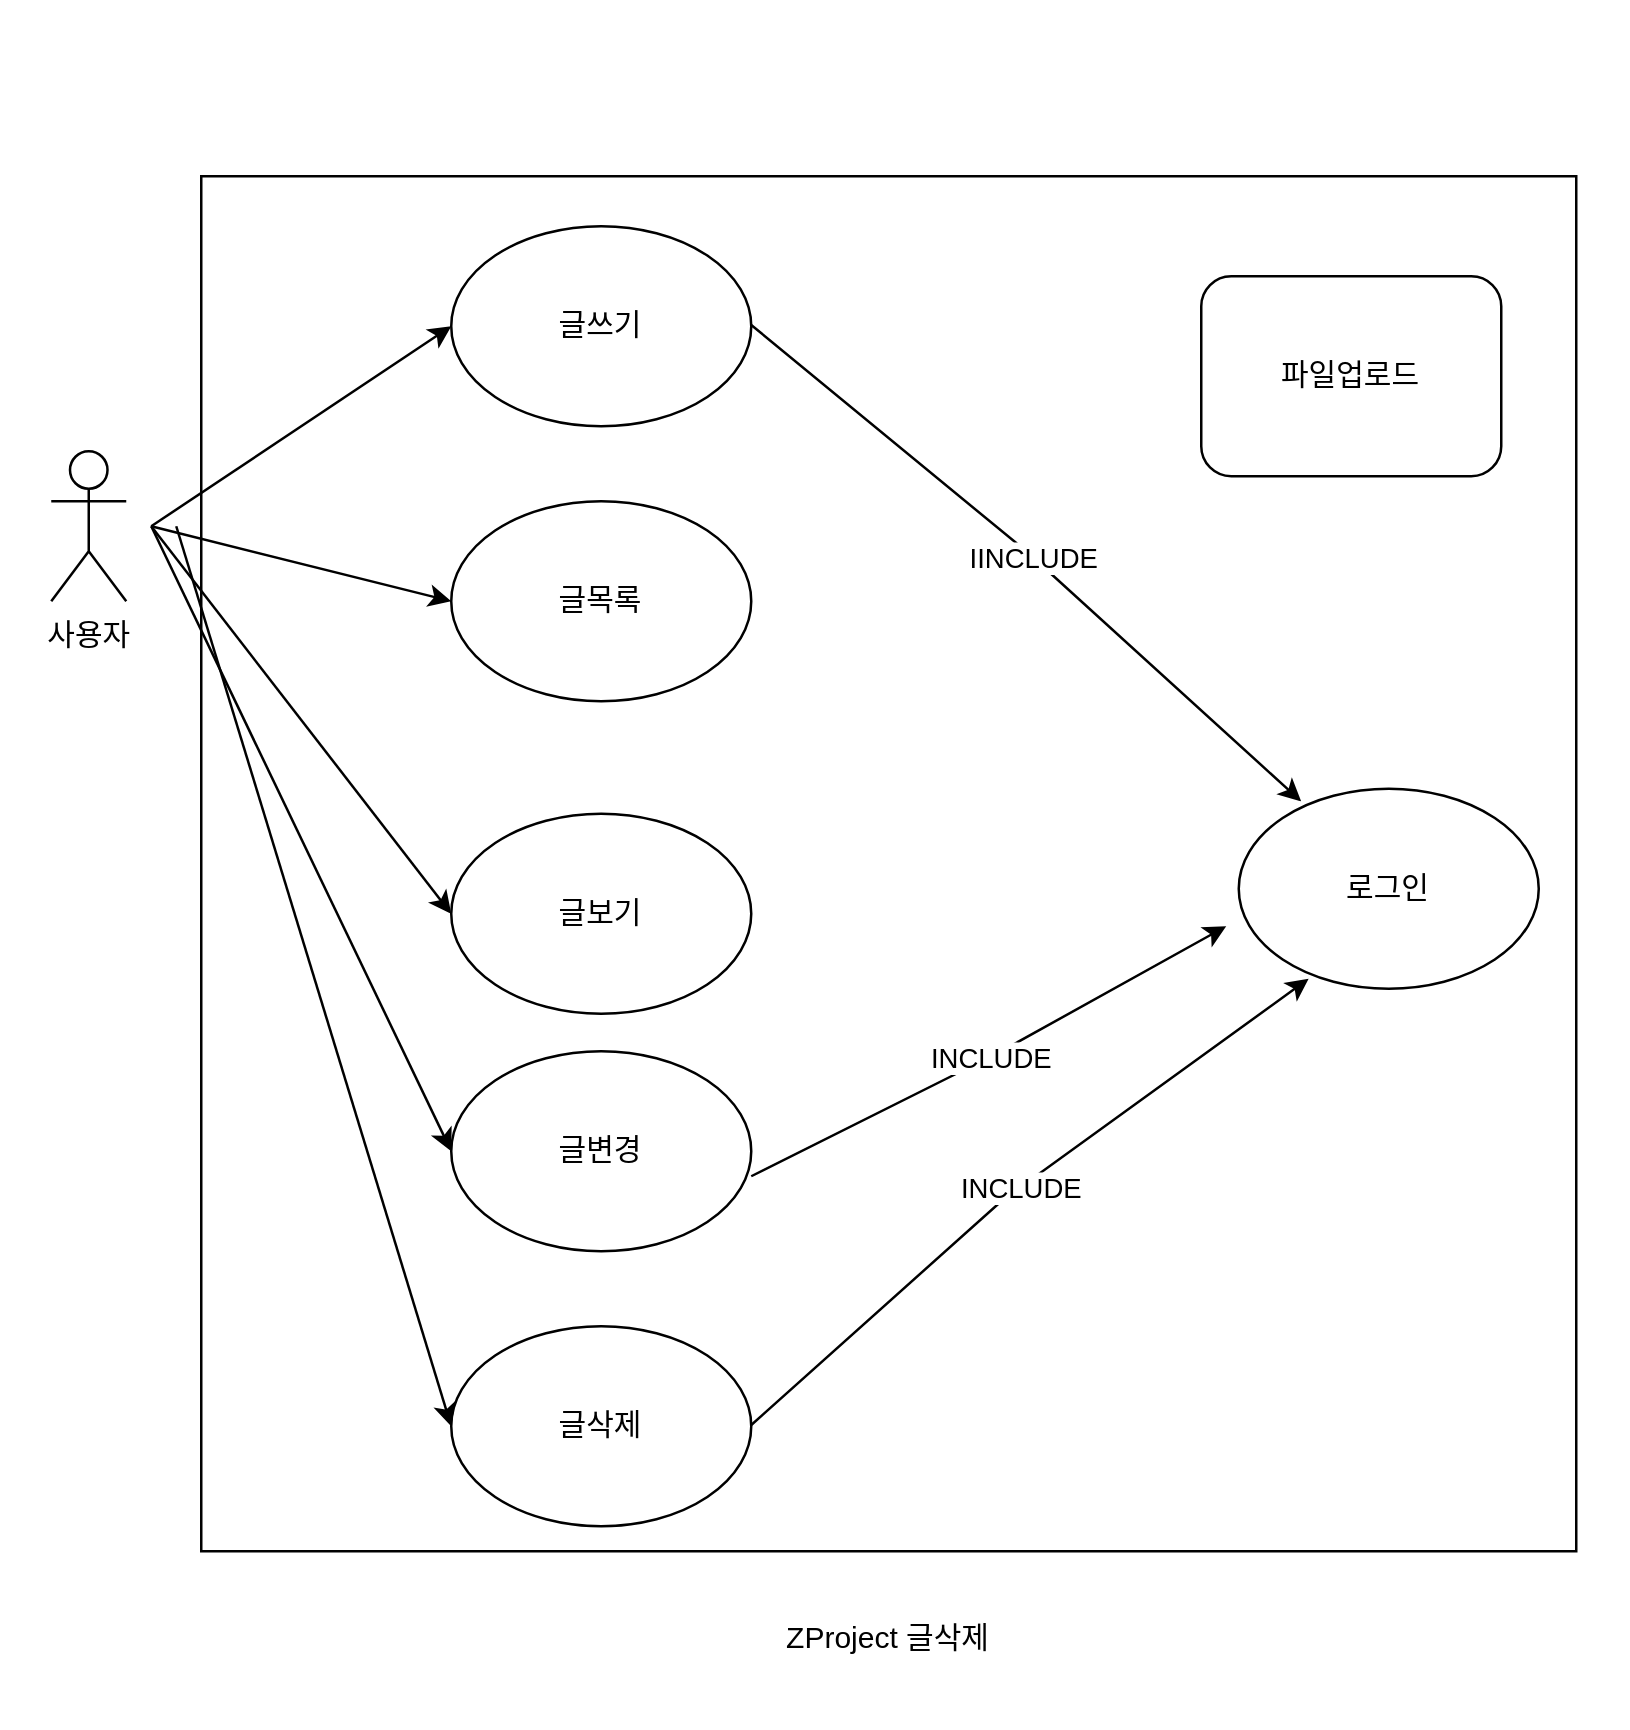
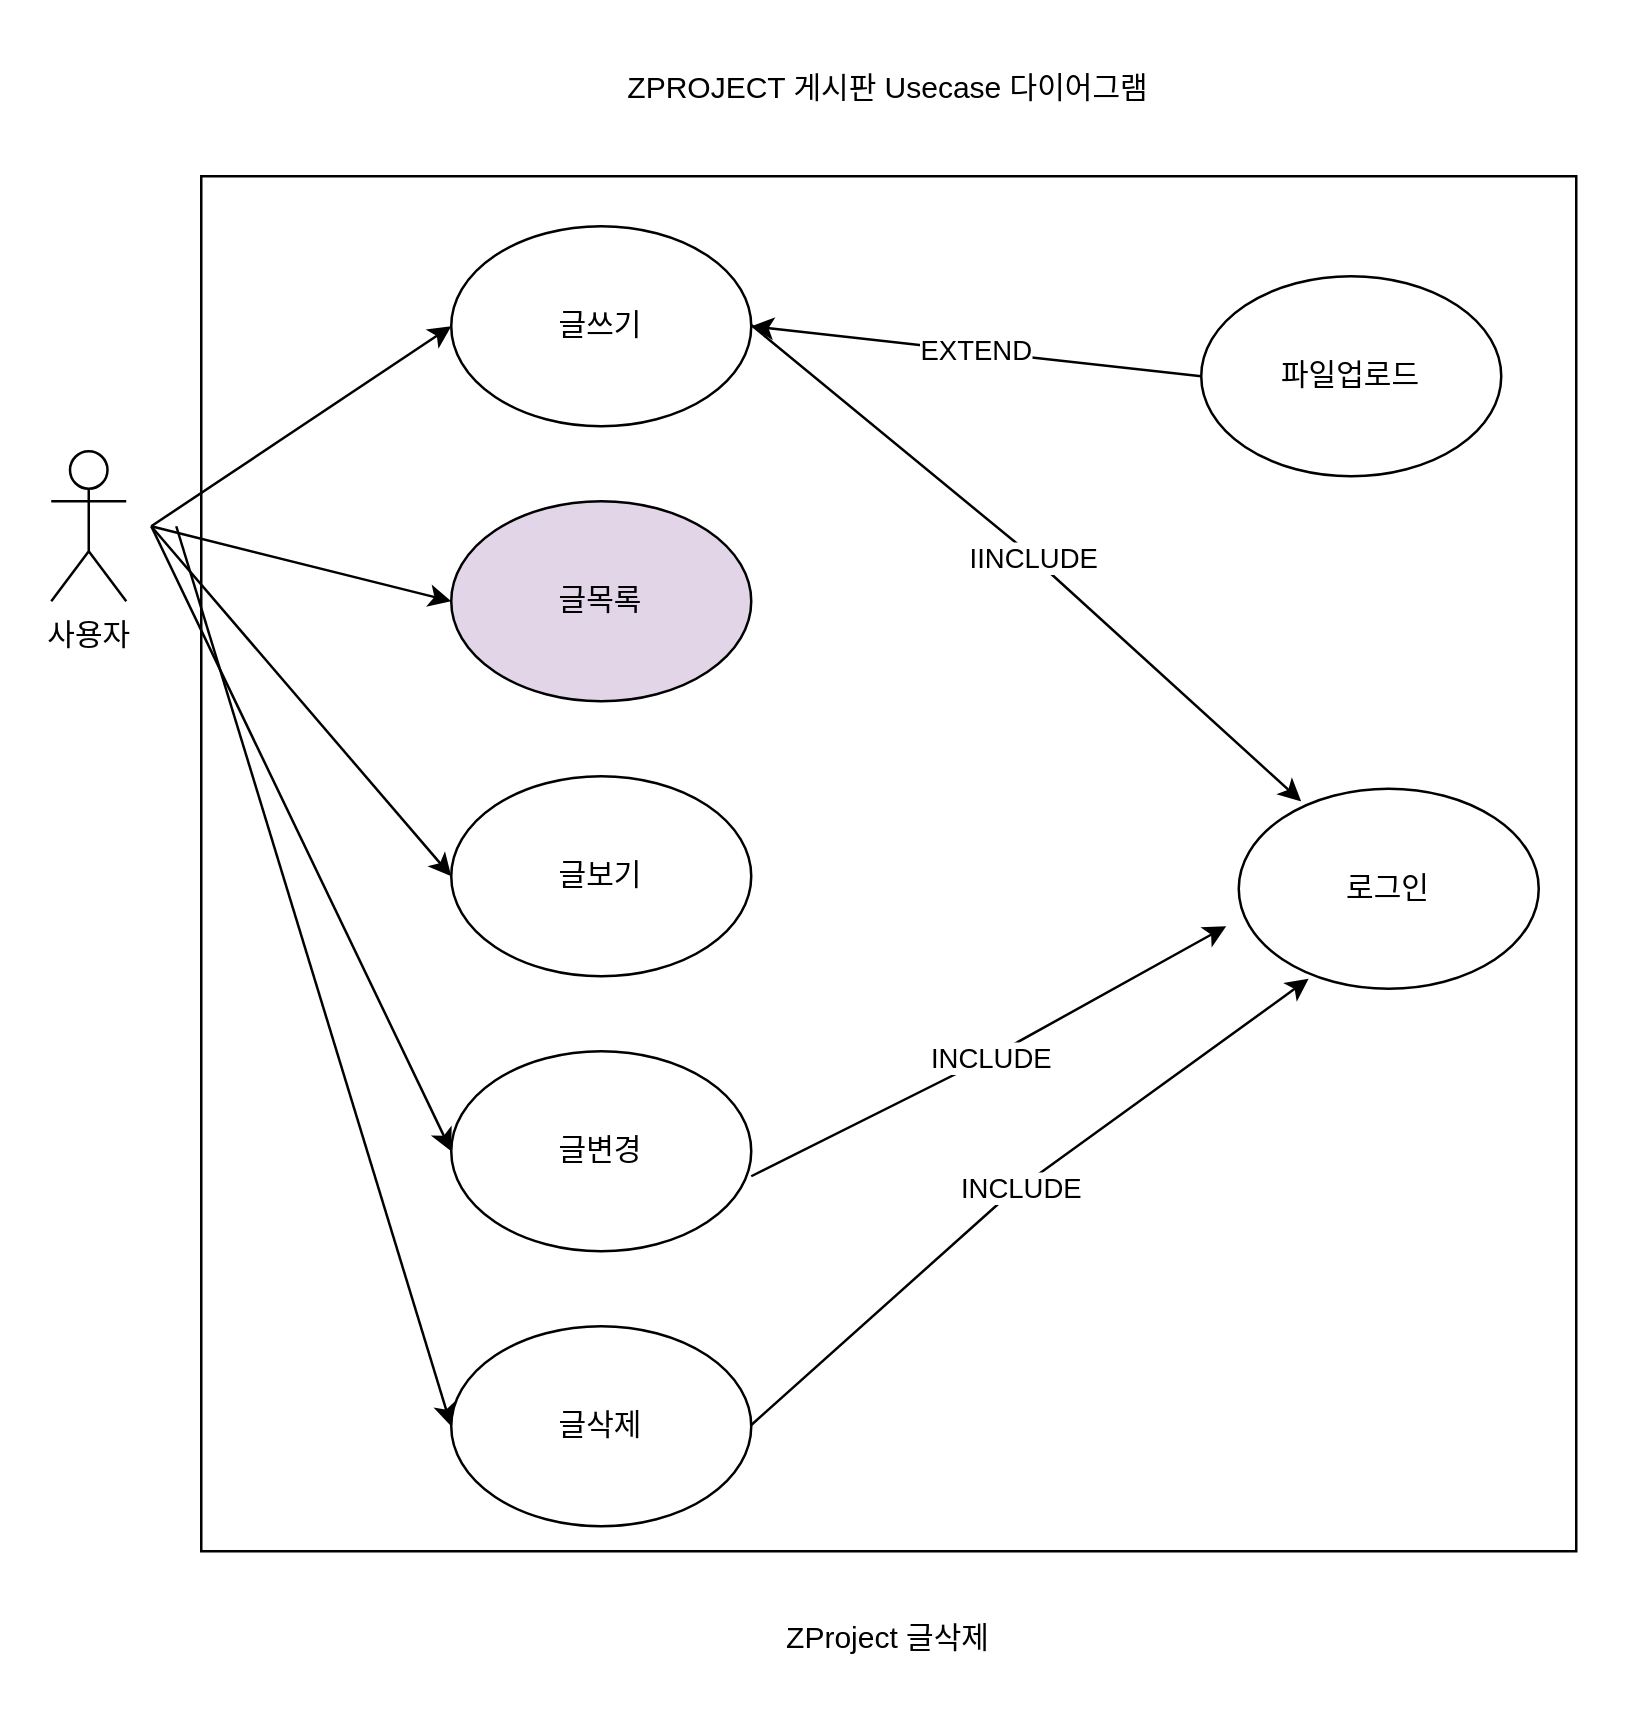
node "ZPROJECT 게시판 Usecase 다이어그램": added
edge "파일업로드" -> "글쓰기": added, label "EXTEND"
node "파일업로드": shape rounded rectangle -> ellipse
node "글목록": fillcolor #ffffff -> #e1d5e7
node "글보기": moved (601, 914) -> (601, 876)
